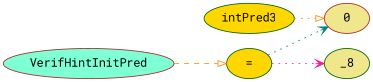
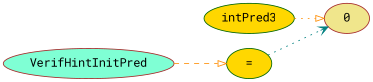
node "_8": removed
